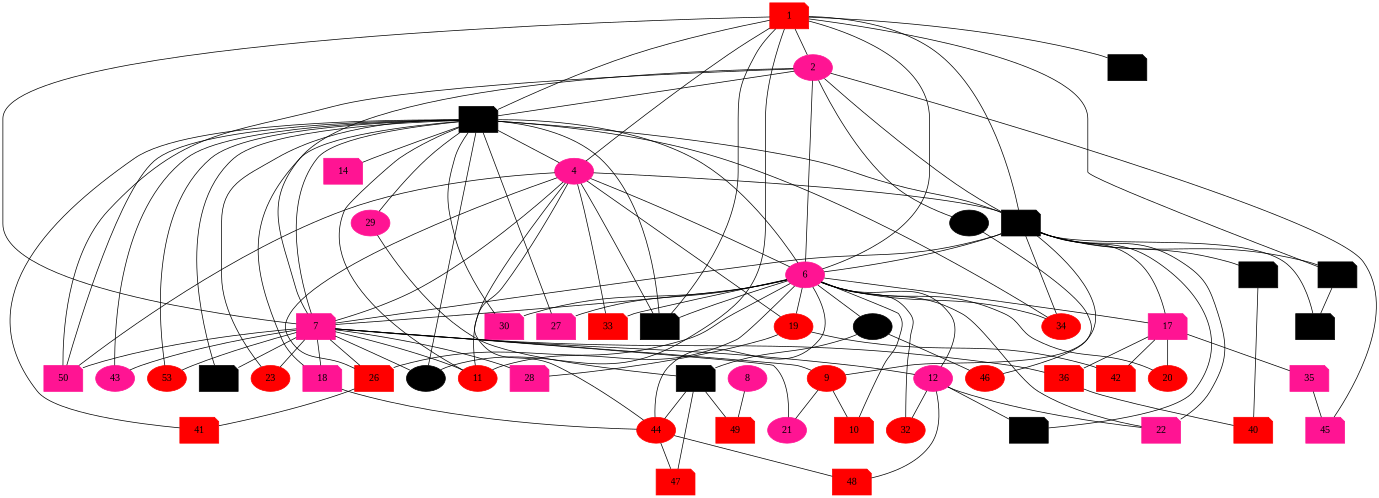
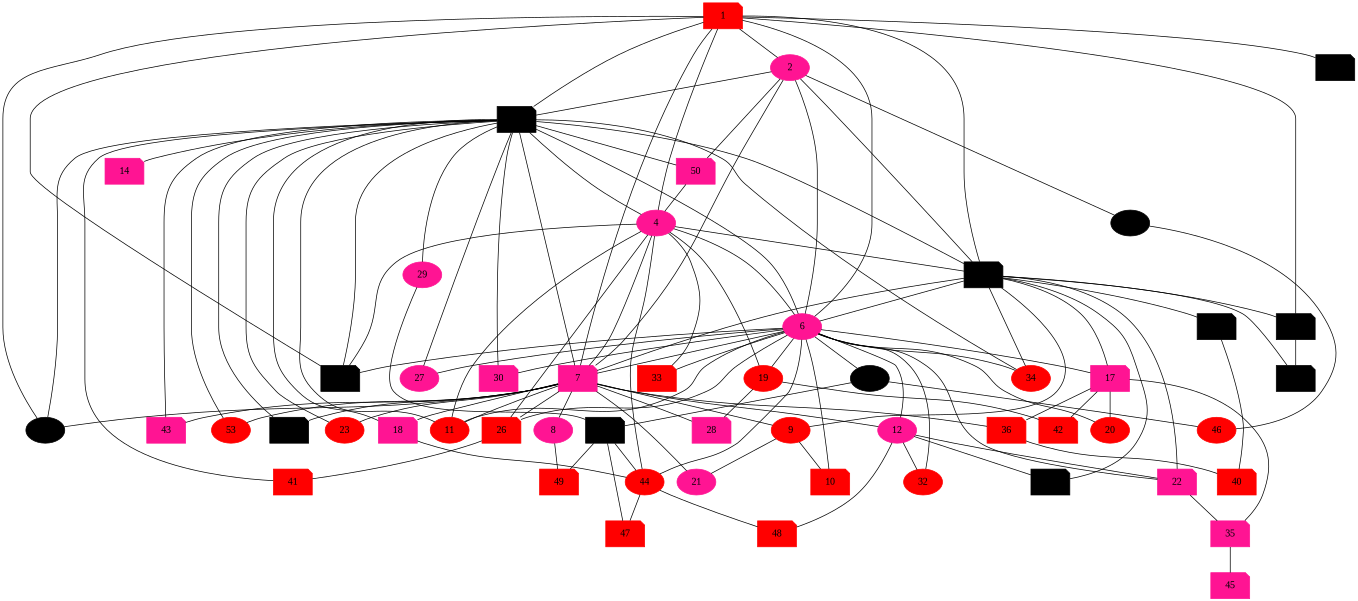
edge "2" -- "45": removed
node "27": shape note -> ellipse
edge "7" -- "50": now "7" -- "8"
node "43": shape ellipse -> note
edge "22" -- "35": added
